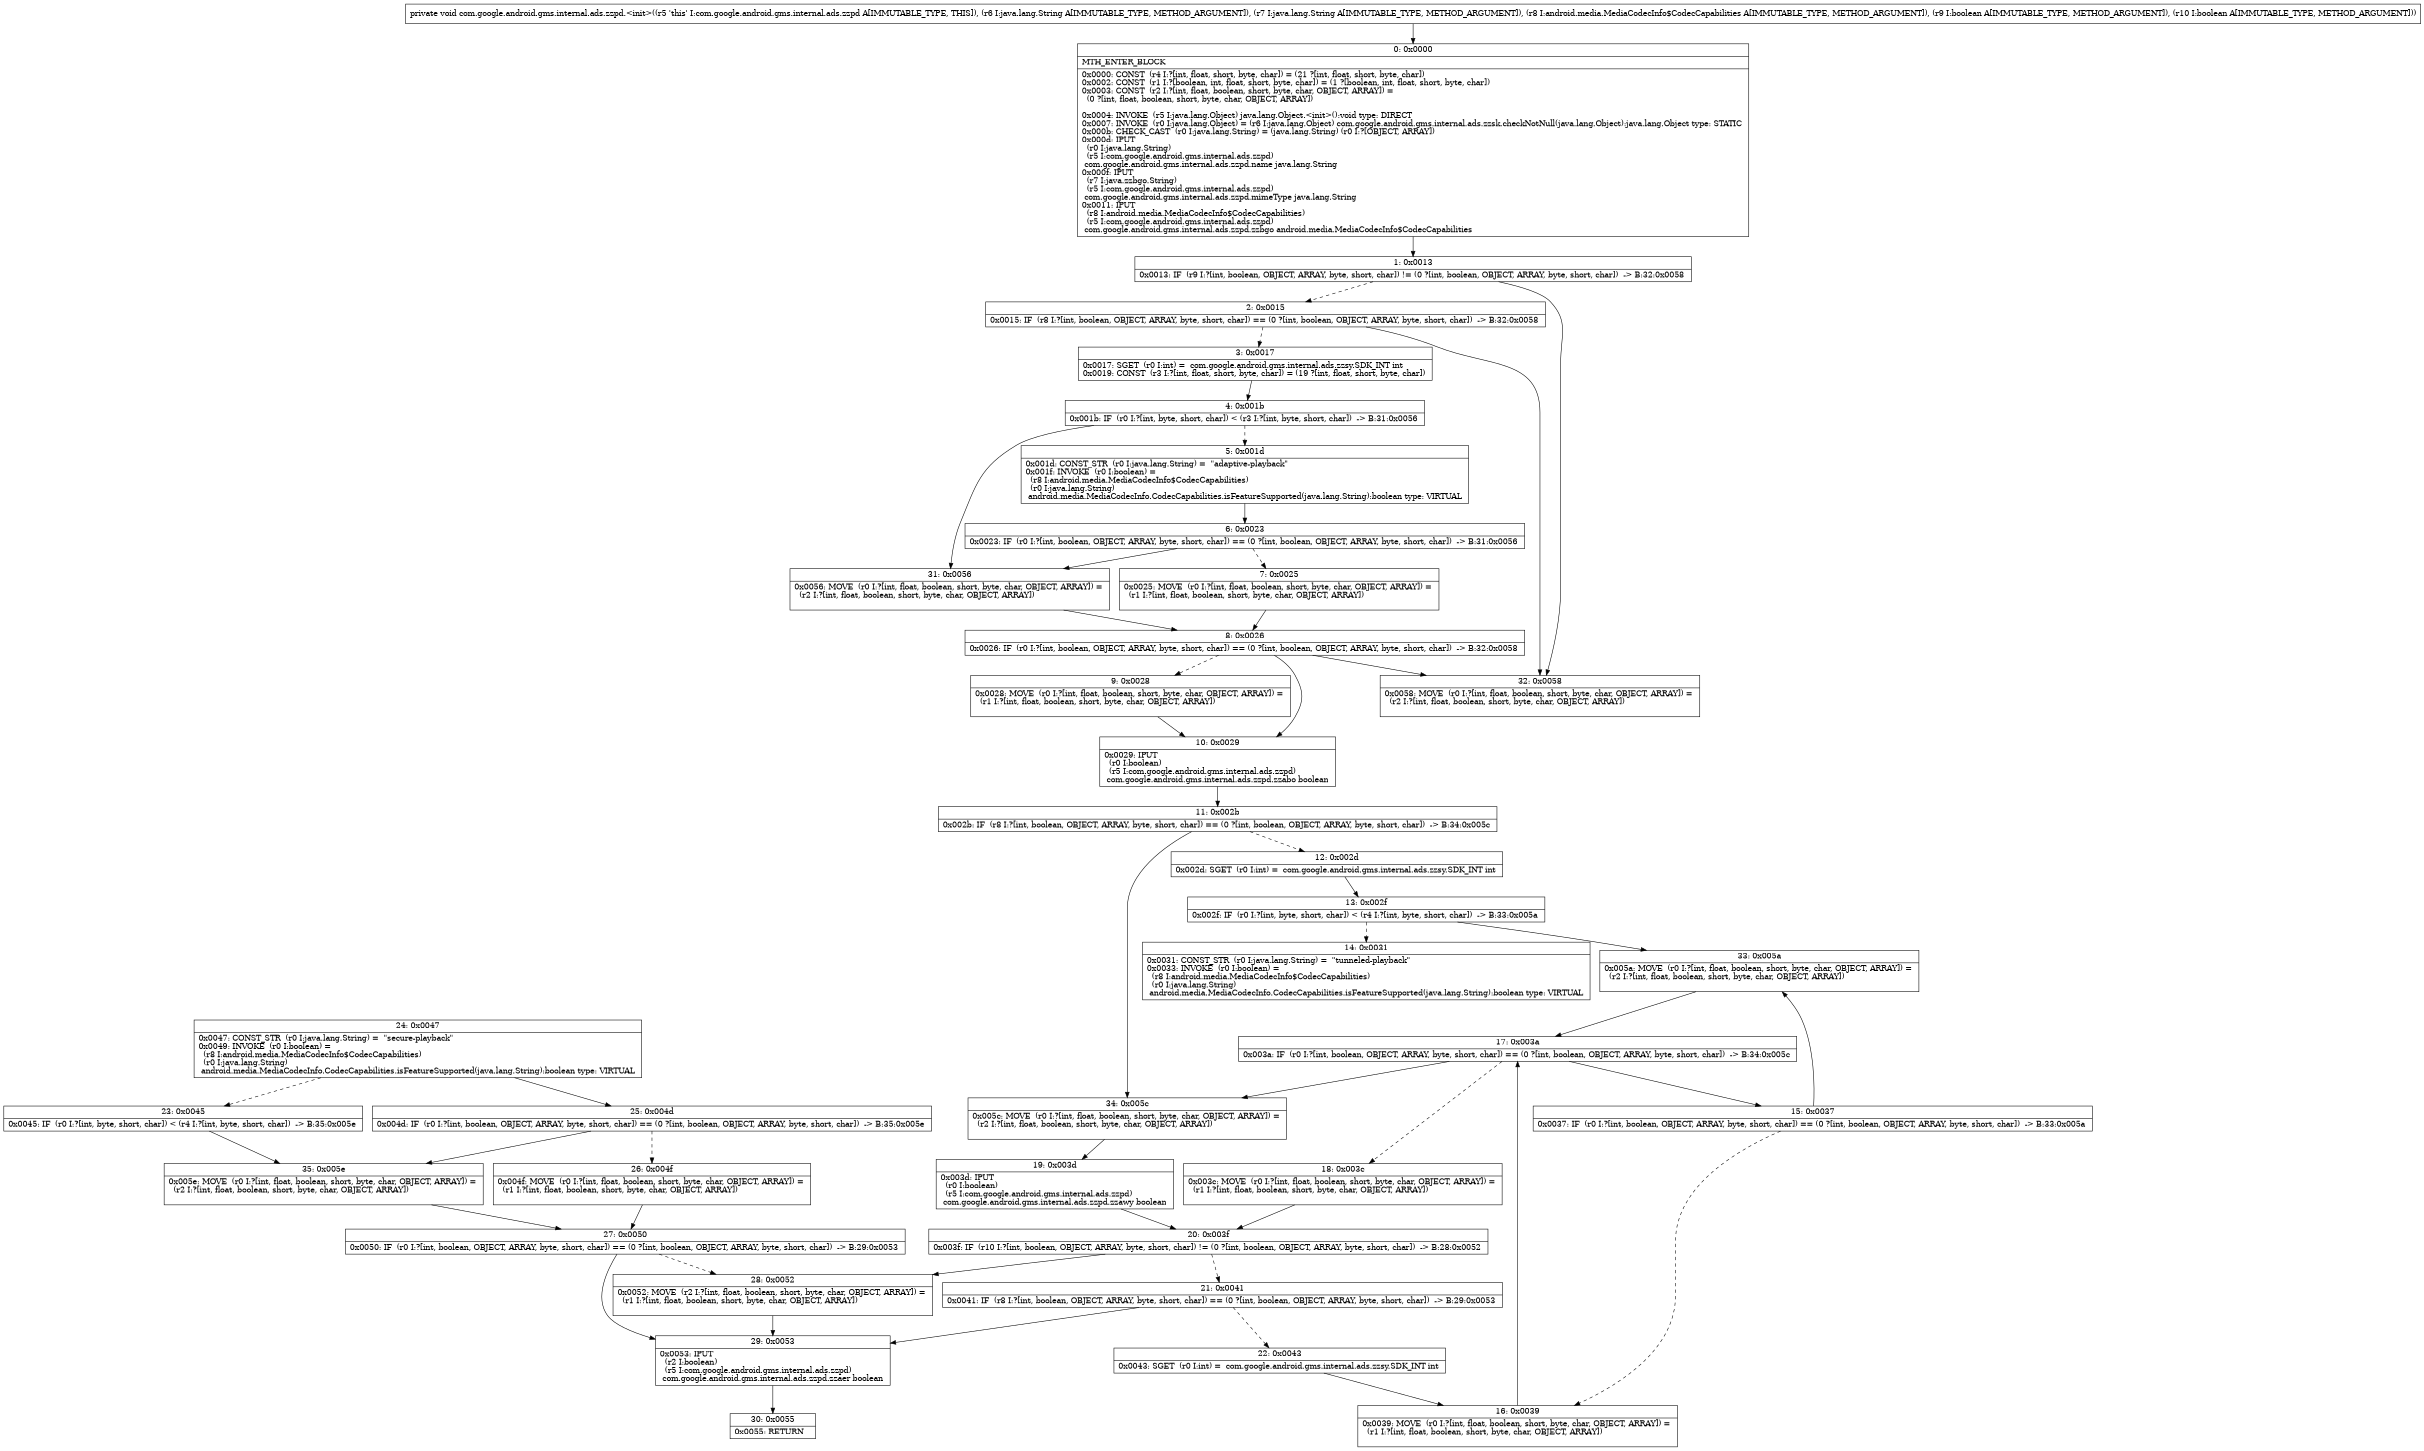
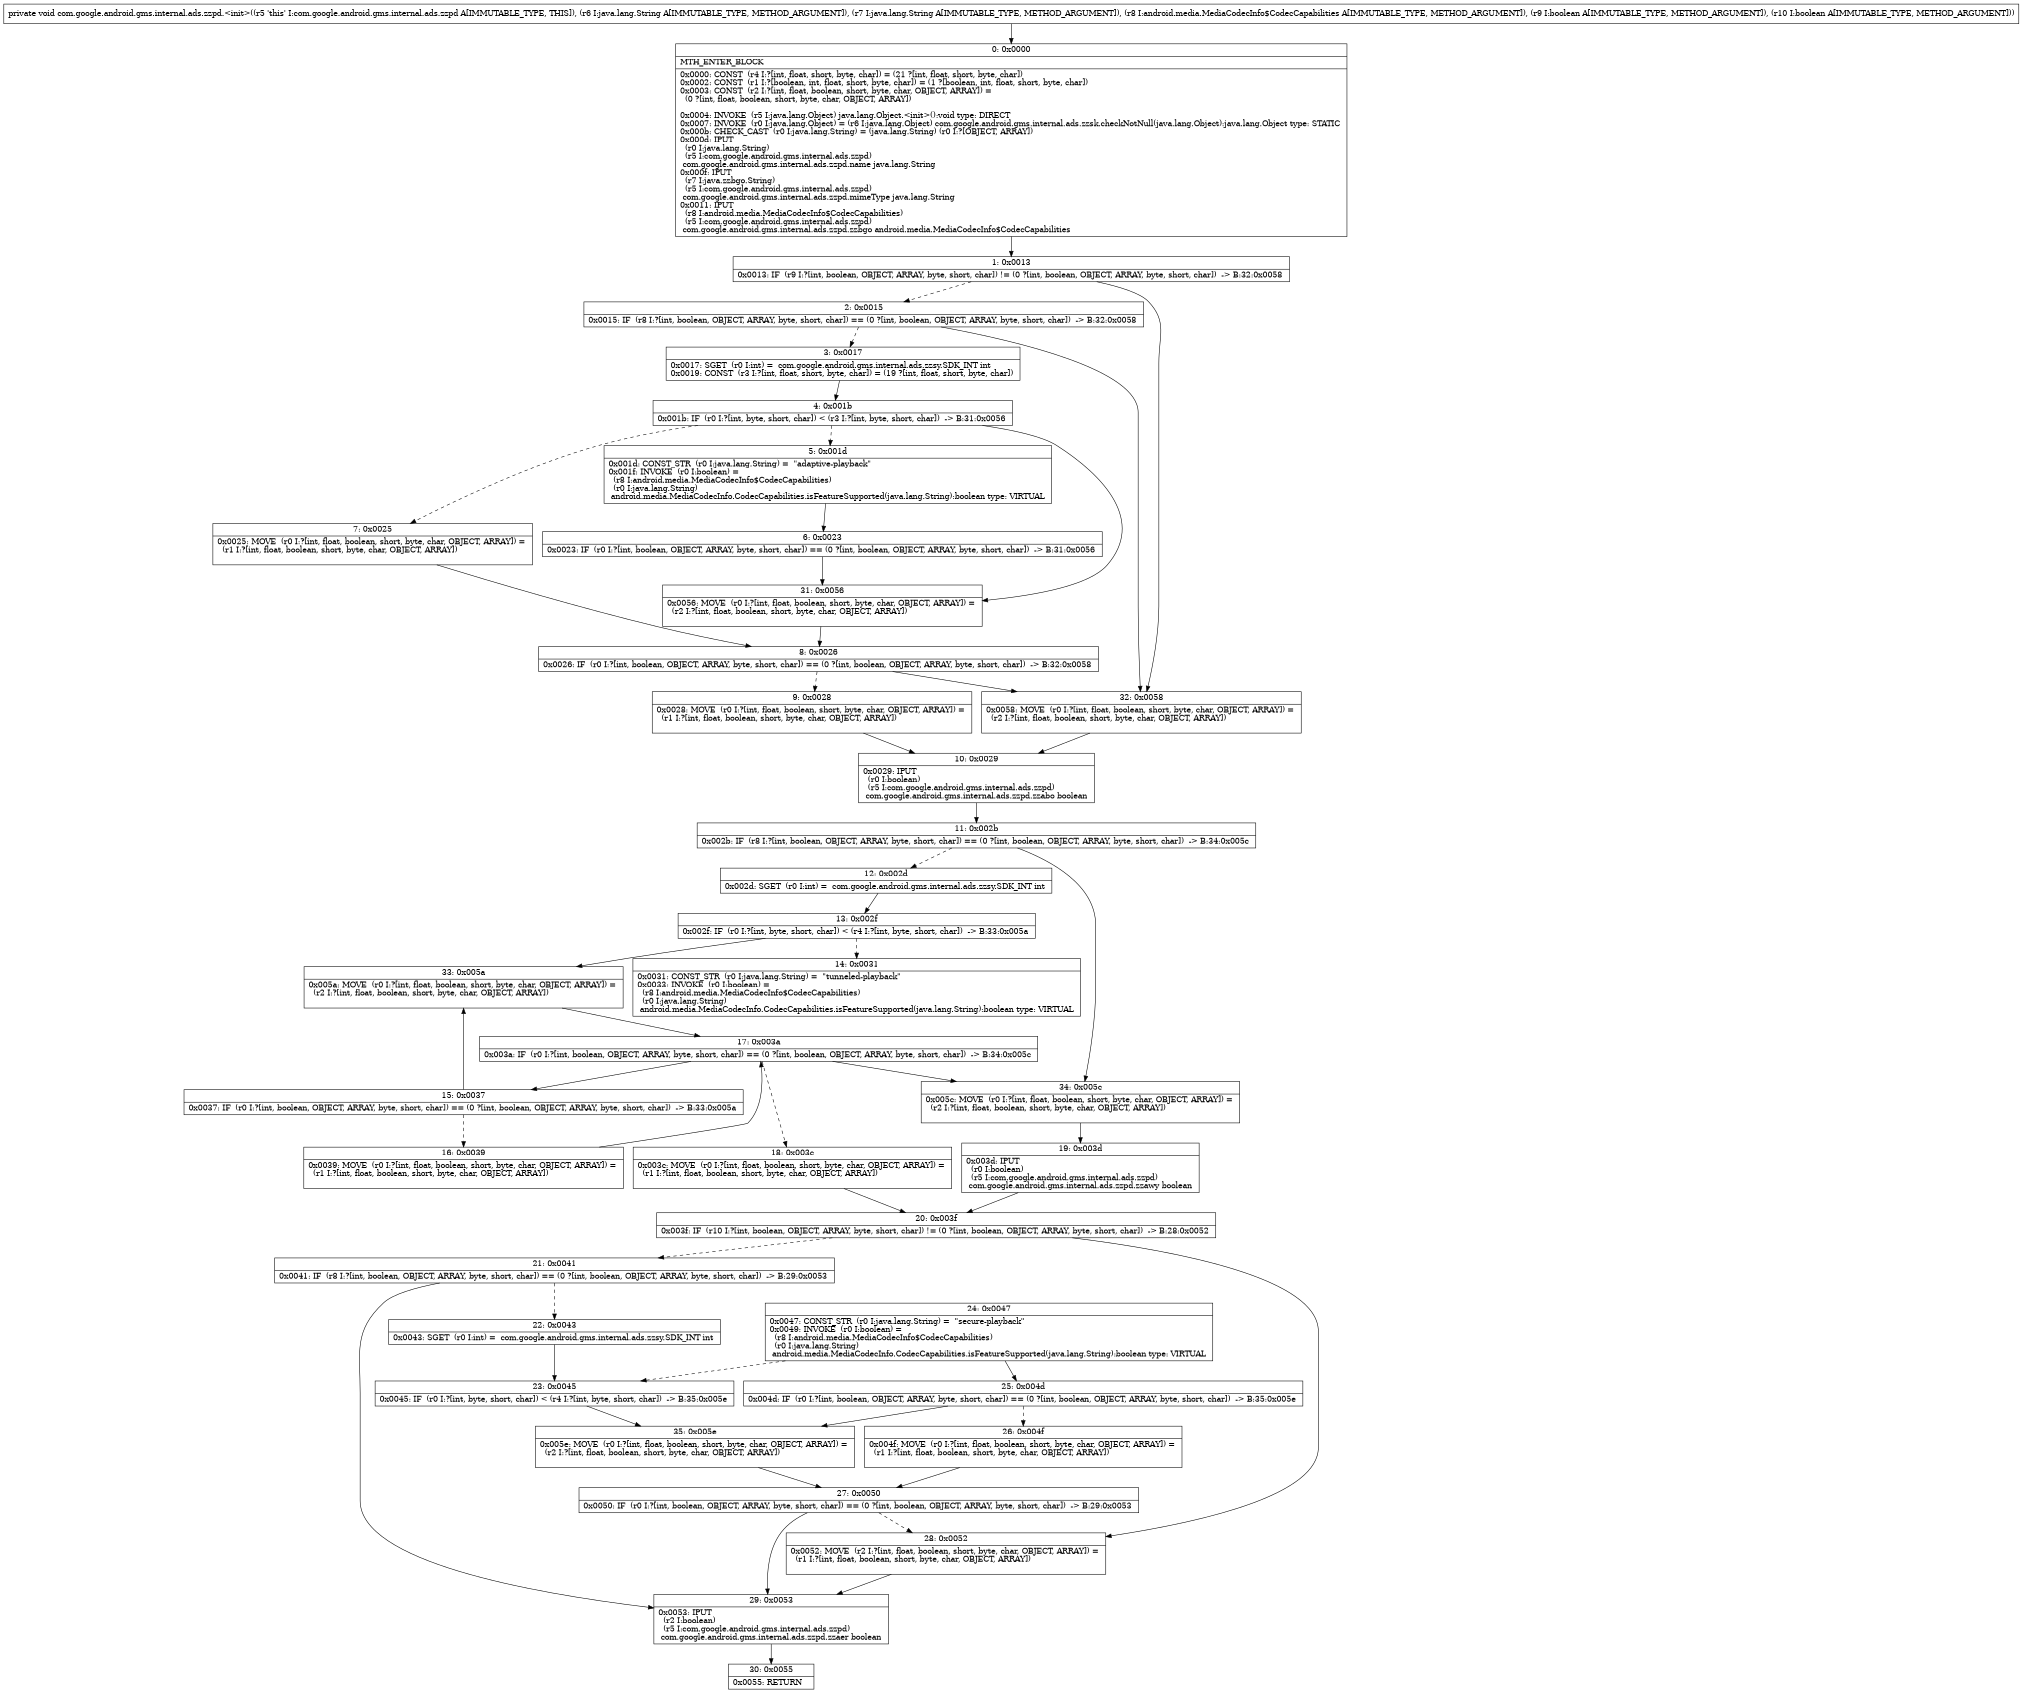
edge "6: 0x0023" -> "7: 0x0025": now "4: 0x001b" -> "7: 0x0025"
edge "8: 0x0026" -> "10: 0x0029": now "32: 0x0058" -> "10: 0x0029"
edge "22: 0x0043" -> "16: 0x0039": now "22: 0x0043" -> "23: 0x0045"
